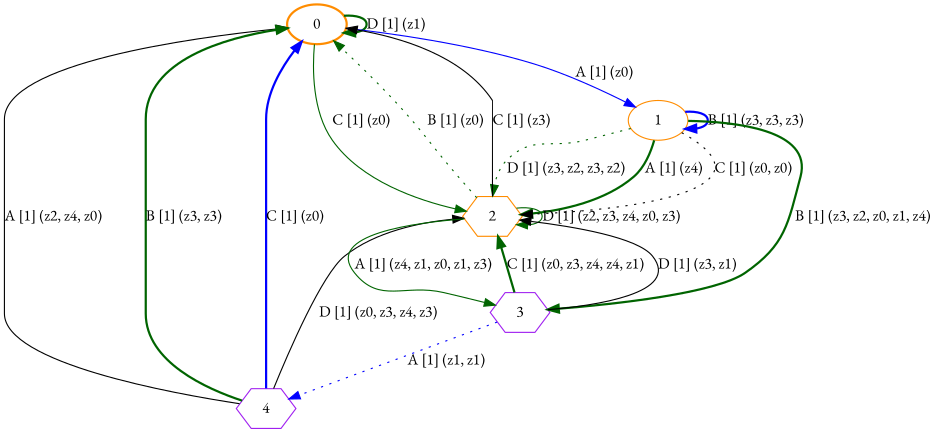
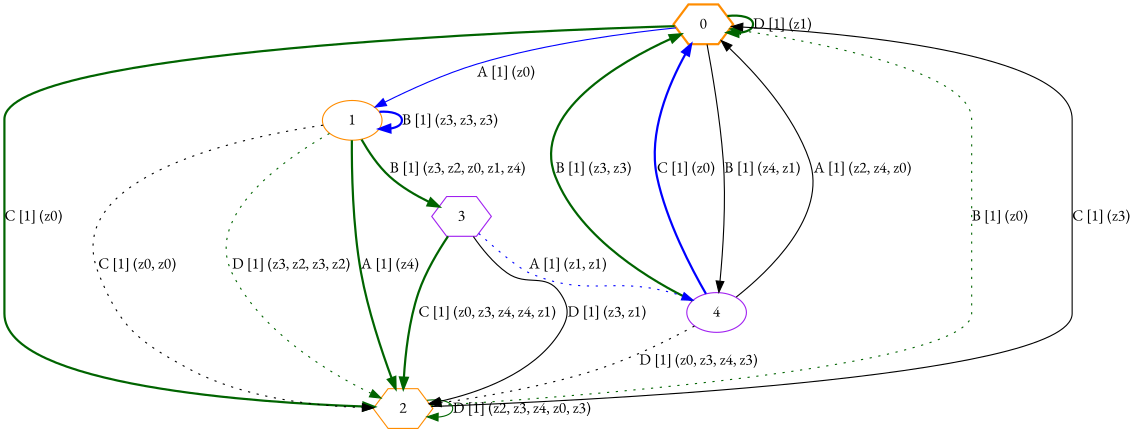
node "0": shape ellipse -> hexagon
edge "0" -> "2": style solid -> bold
edge "0" -> "4": added, label "B [1] (z4, z1)"
edge "4" -> "2": style solid -> dotted
edge "2" -> "3": removed, label "A [1] (z4, z1, z0, z1, z3)"
node "4": shape hexagon -> ellipse
